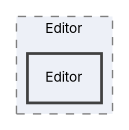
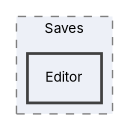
cluster "Editor": label "Editor" -> "Saves"
